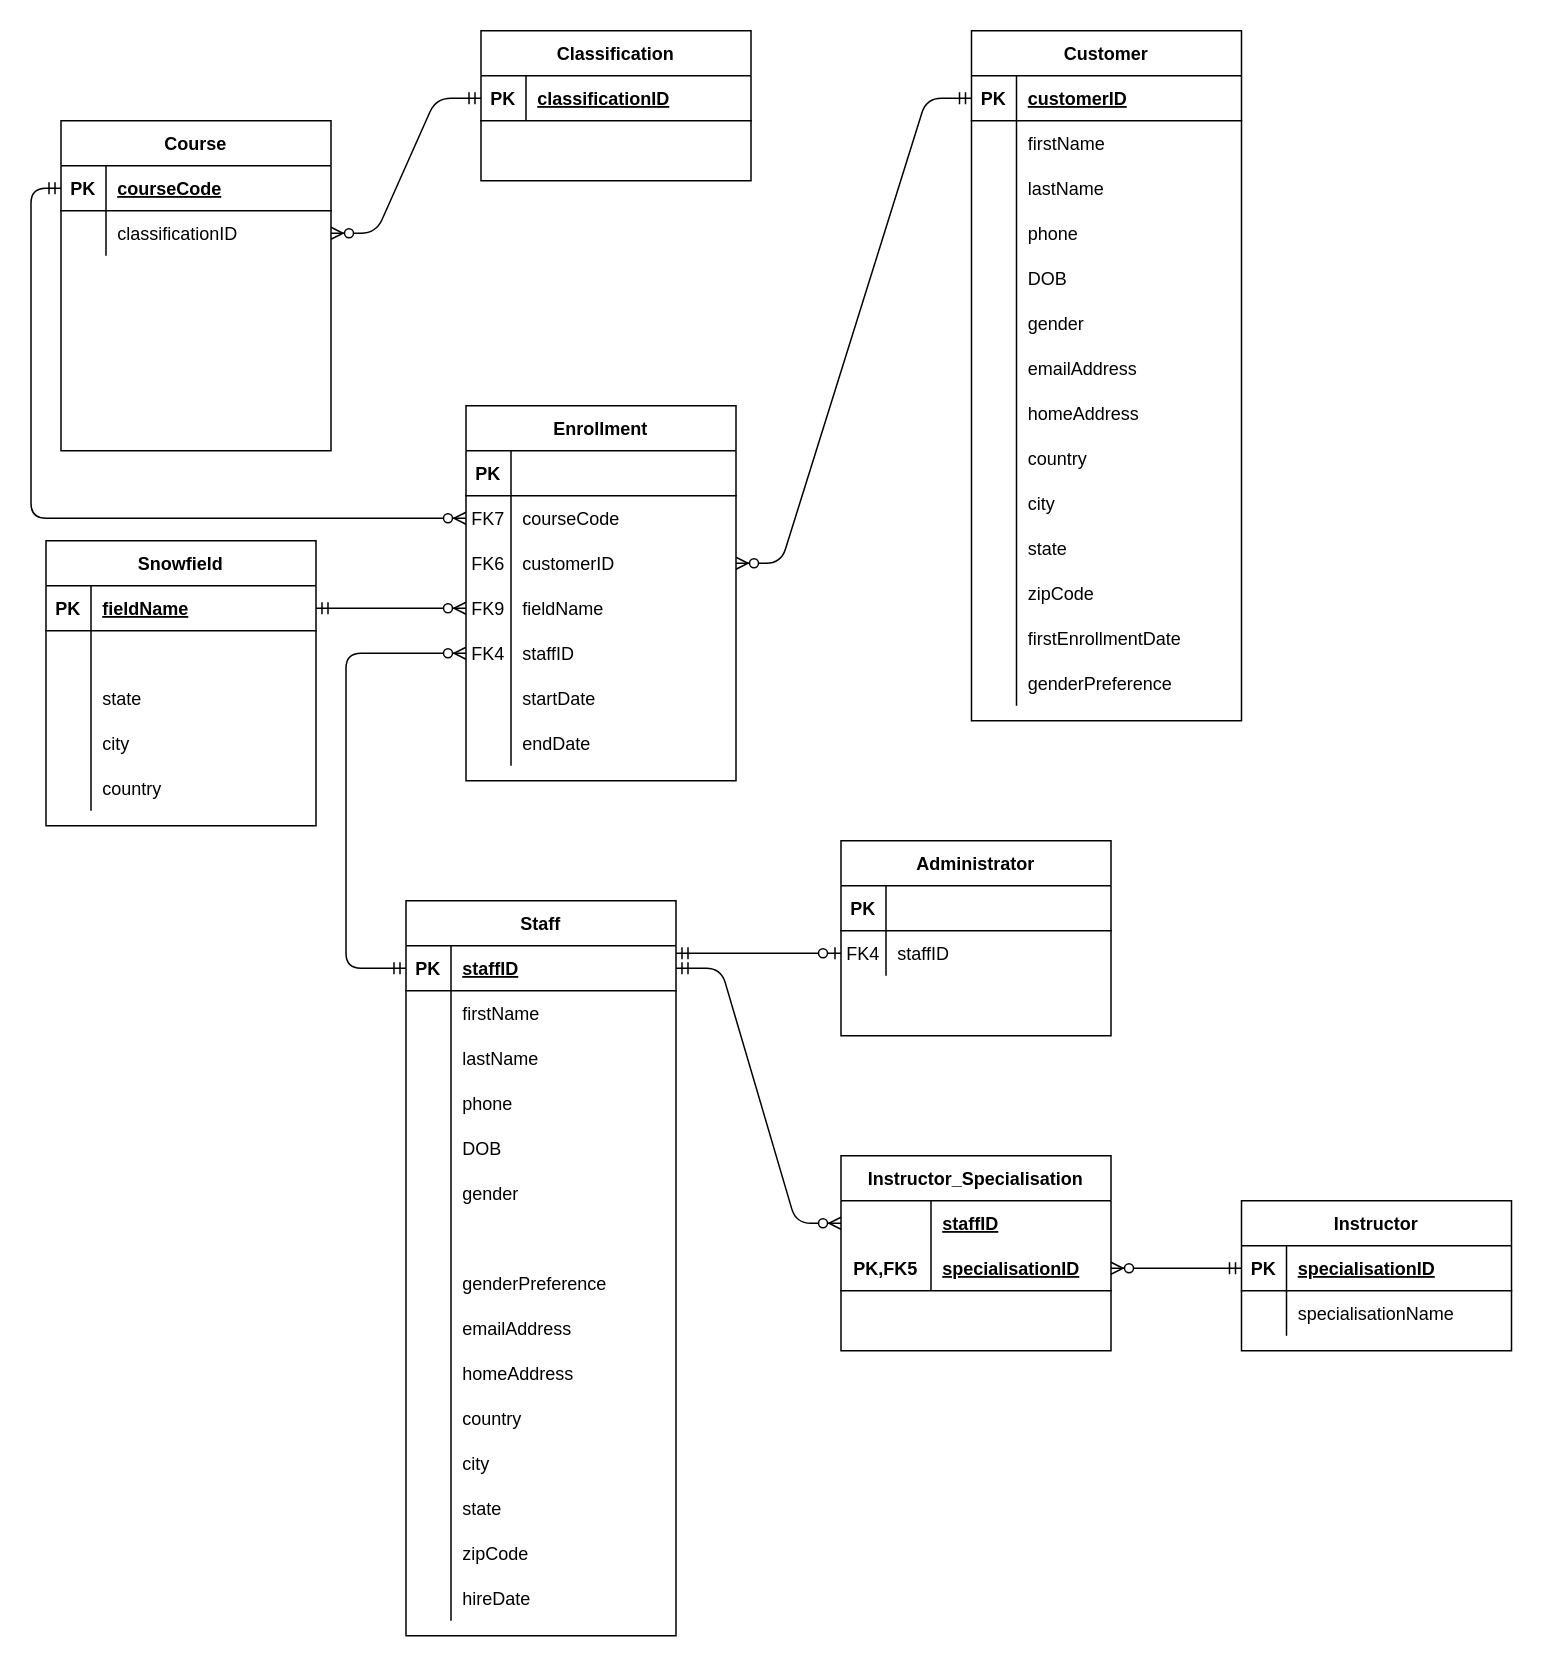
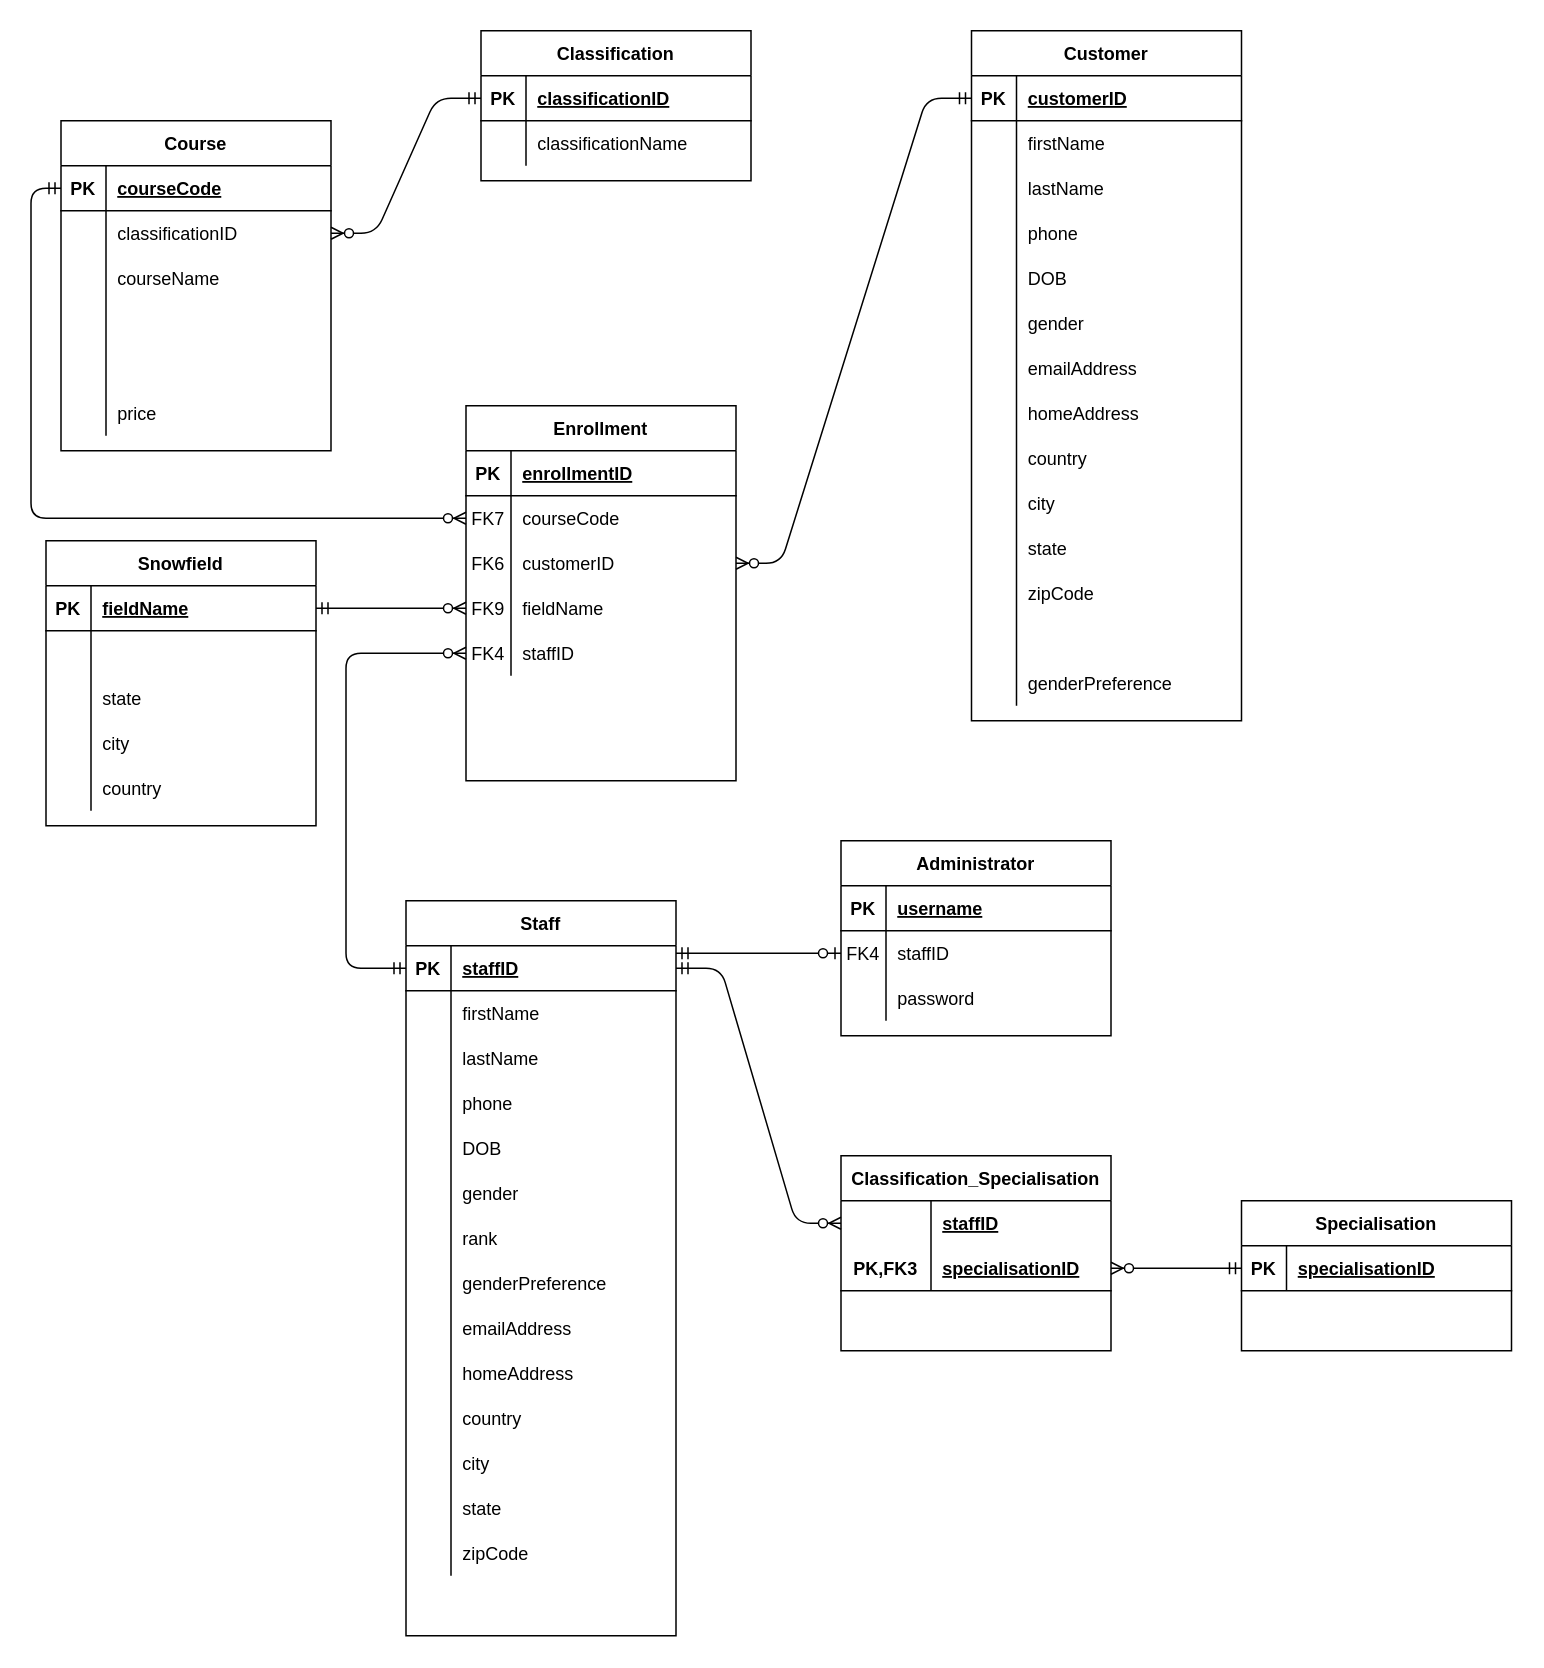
node "classificationName": added
node "courseName": added
node "price": added
node "enrollmentID": added
node "firstEnrollmentDate": removed
node "startDate": removed
node "endDate": removed
node "username": added
node "password": added
node "Instructor_Specialisation": label "Instructor_Specialisation" -> "Classification_Specialisation"
node "Instructor": label "Instructor" -> "Specialisation"
node "rank": added
node "PK,FK5": label "PK,FK5" -> "PK,FK3"
node "specialisationName": removed
node "hireDate": removed
